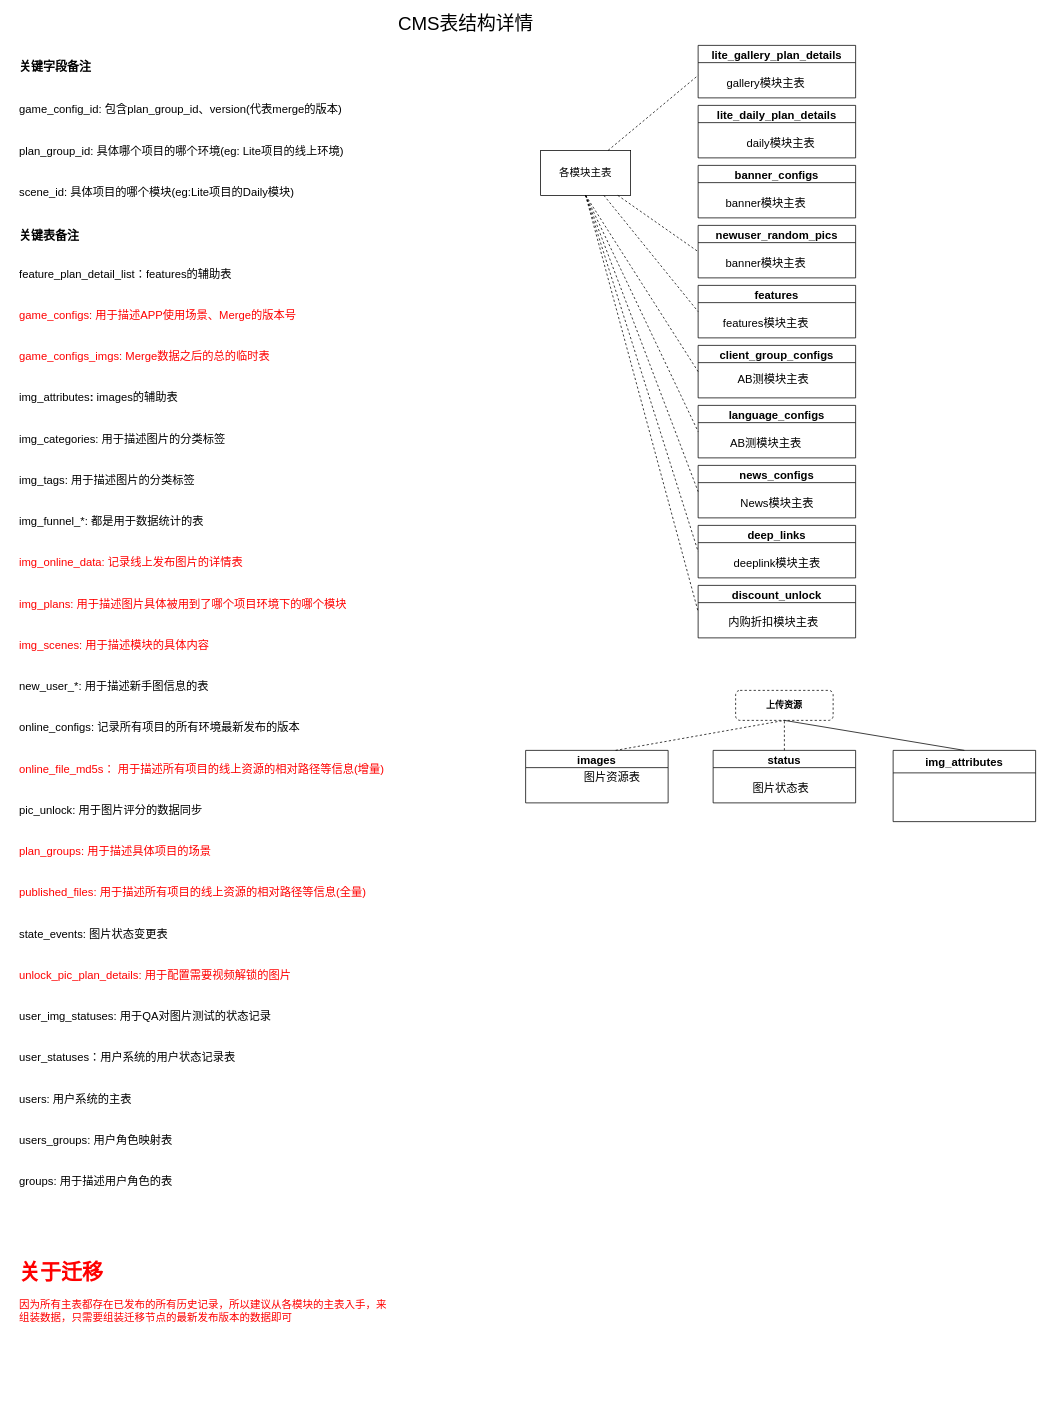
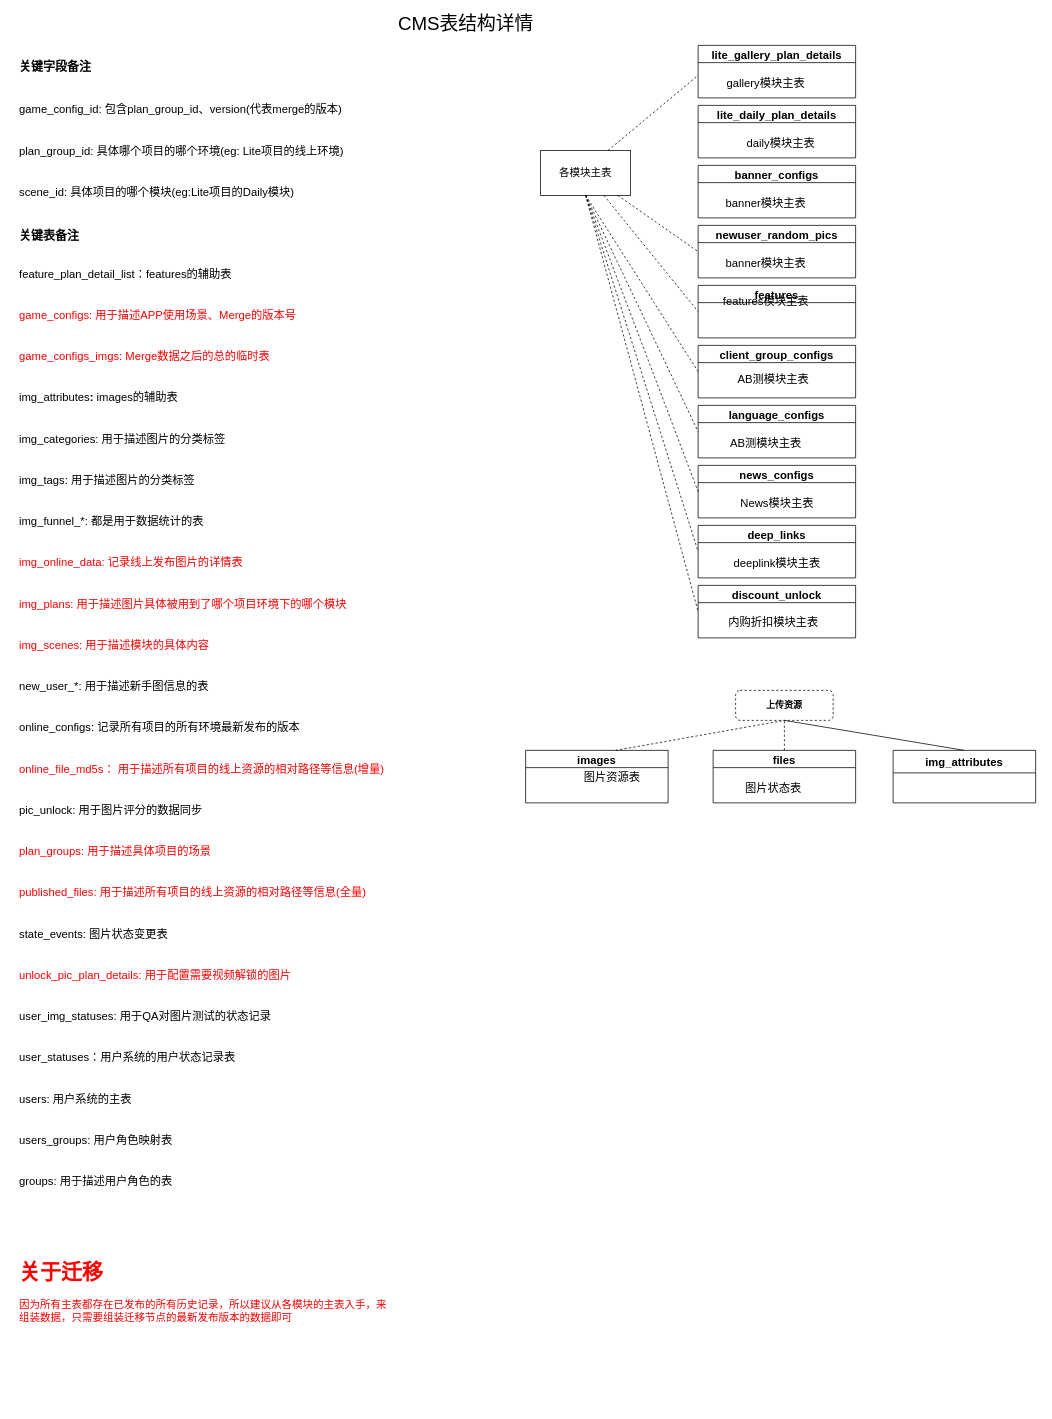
node "features模块主表": moved (765, 323) -> (765, 300)
node "status": label "status" -> "files"
node "img_attributes": size 143x71 -> 143x53
node "图片状态表": moved (780, 788) -> (773, 788)
